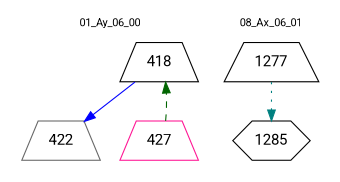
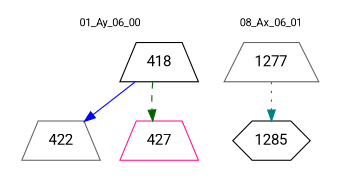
node "1277": color black -> gray40
edge "427" -> "418": reversed
